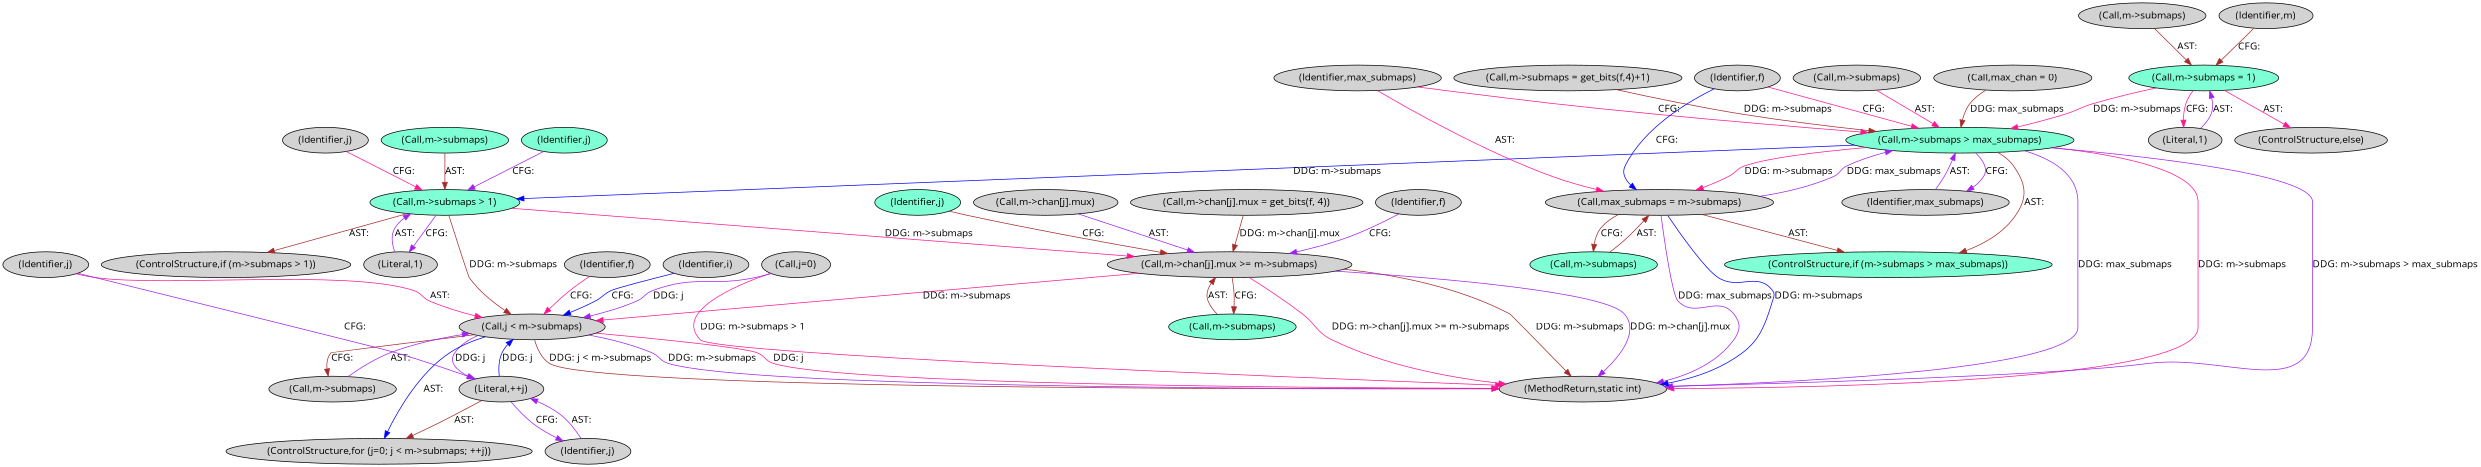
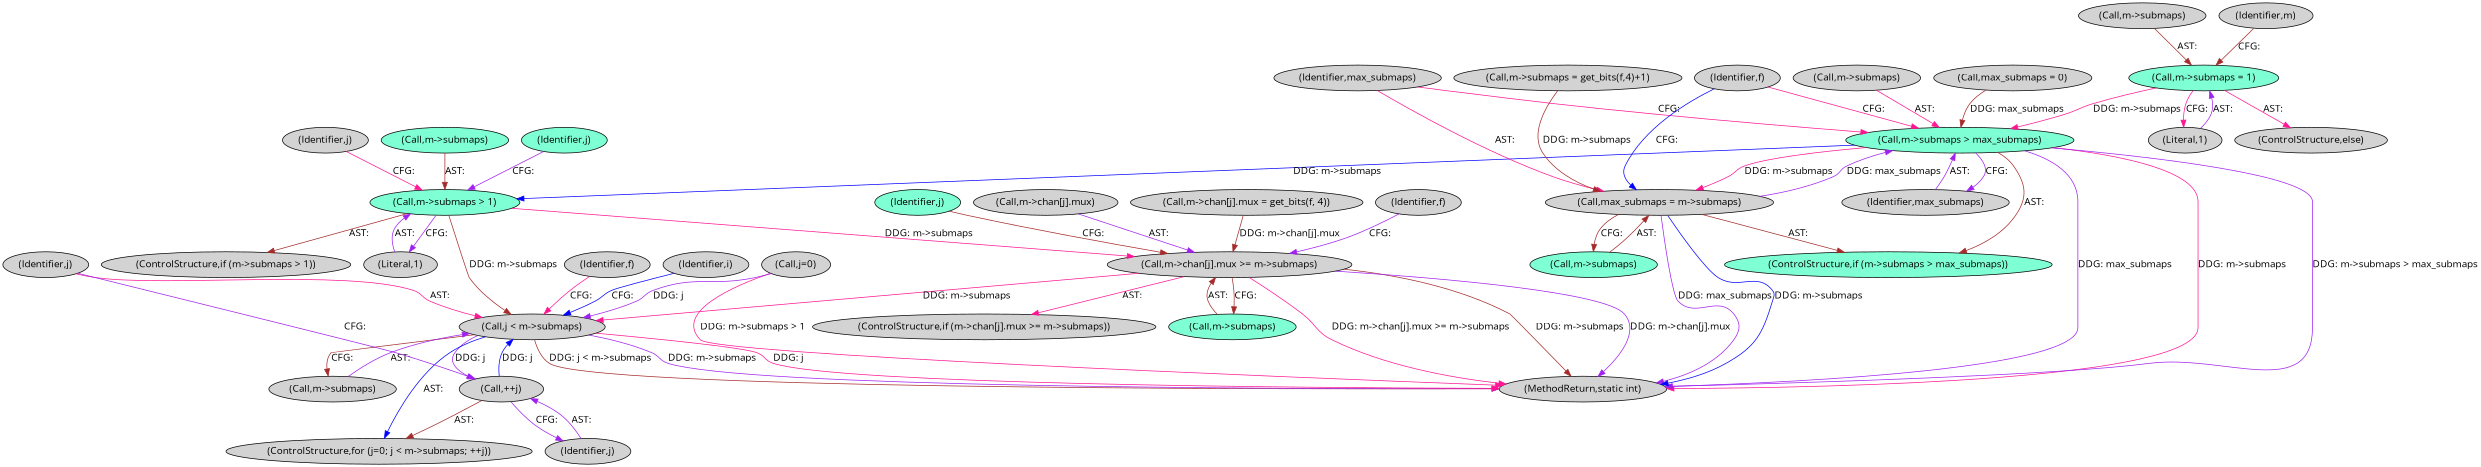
node "(Call,max_chan = 0)": label "(Call,max_chan = 0)" -> "(Call,max_submaps = 0)"
edge "(Call,m->submaps = get_bits(f,4)+1)" -> "(Call,m->submaps > max_submaps)": now "(Call,m->submaps = get_bits(f,4)+1)" -> "(Call,max_submaps = m->submaps)"
node "(ControlStructure,if (m->chan[j].mux >= m->submaps))": added
node "(Literal,++j)": label "(Literal,++j)" -> "(Call,++j)"
